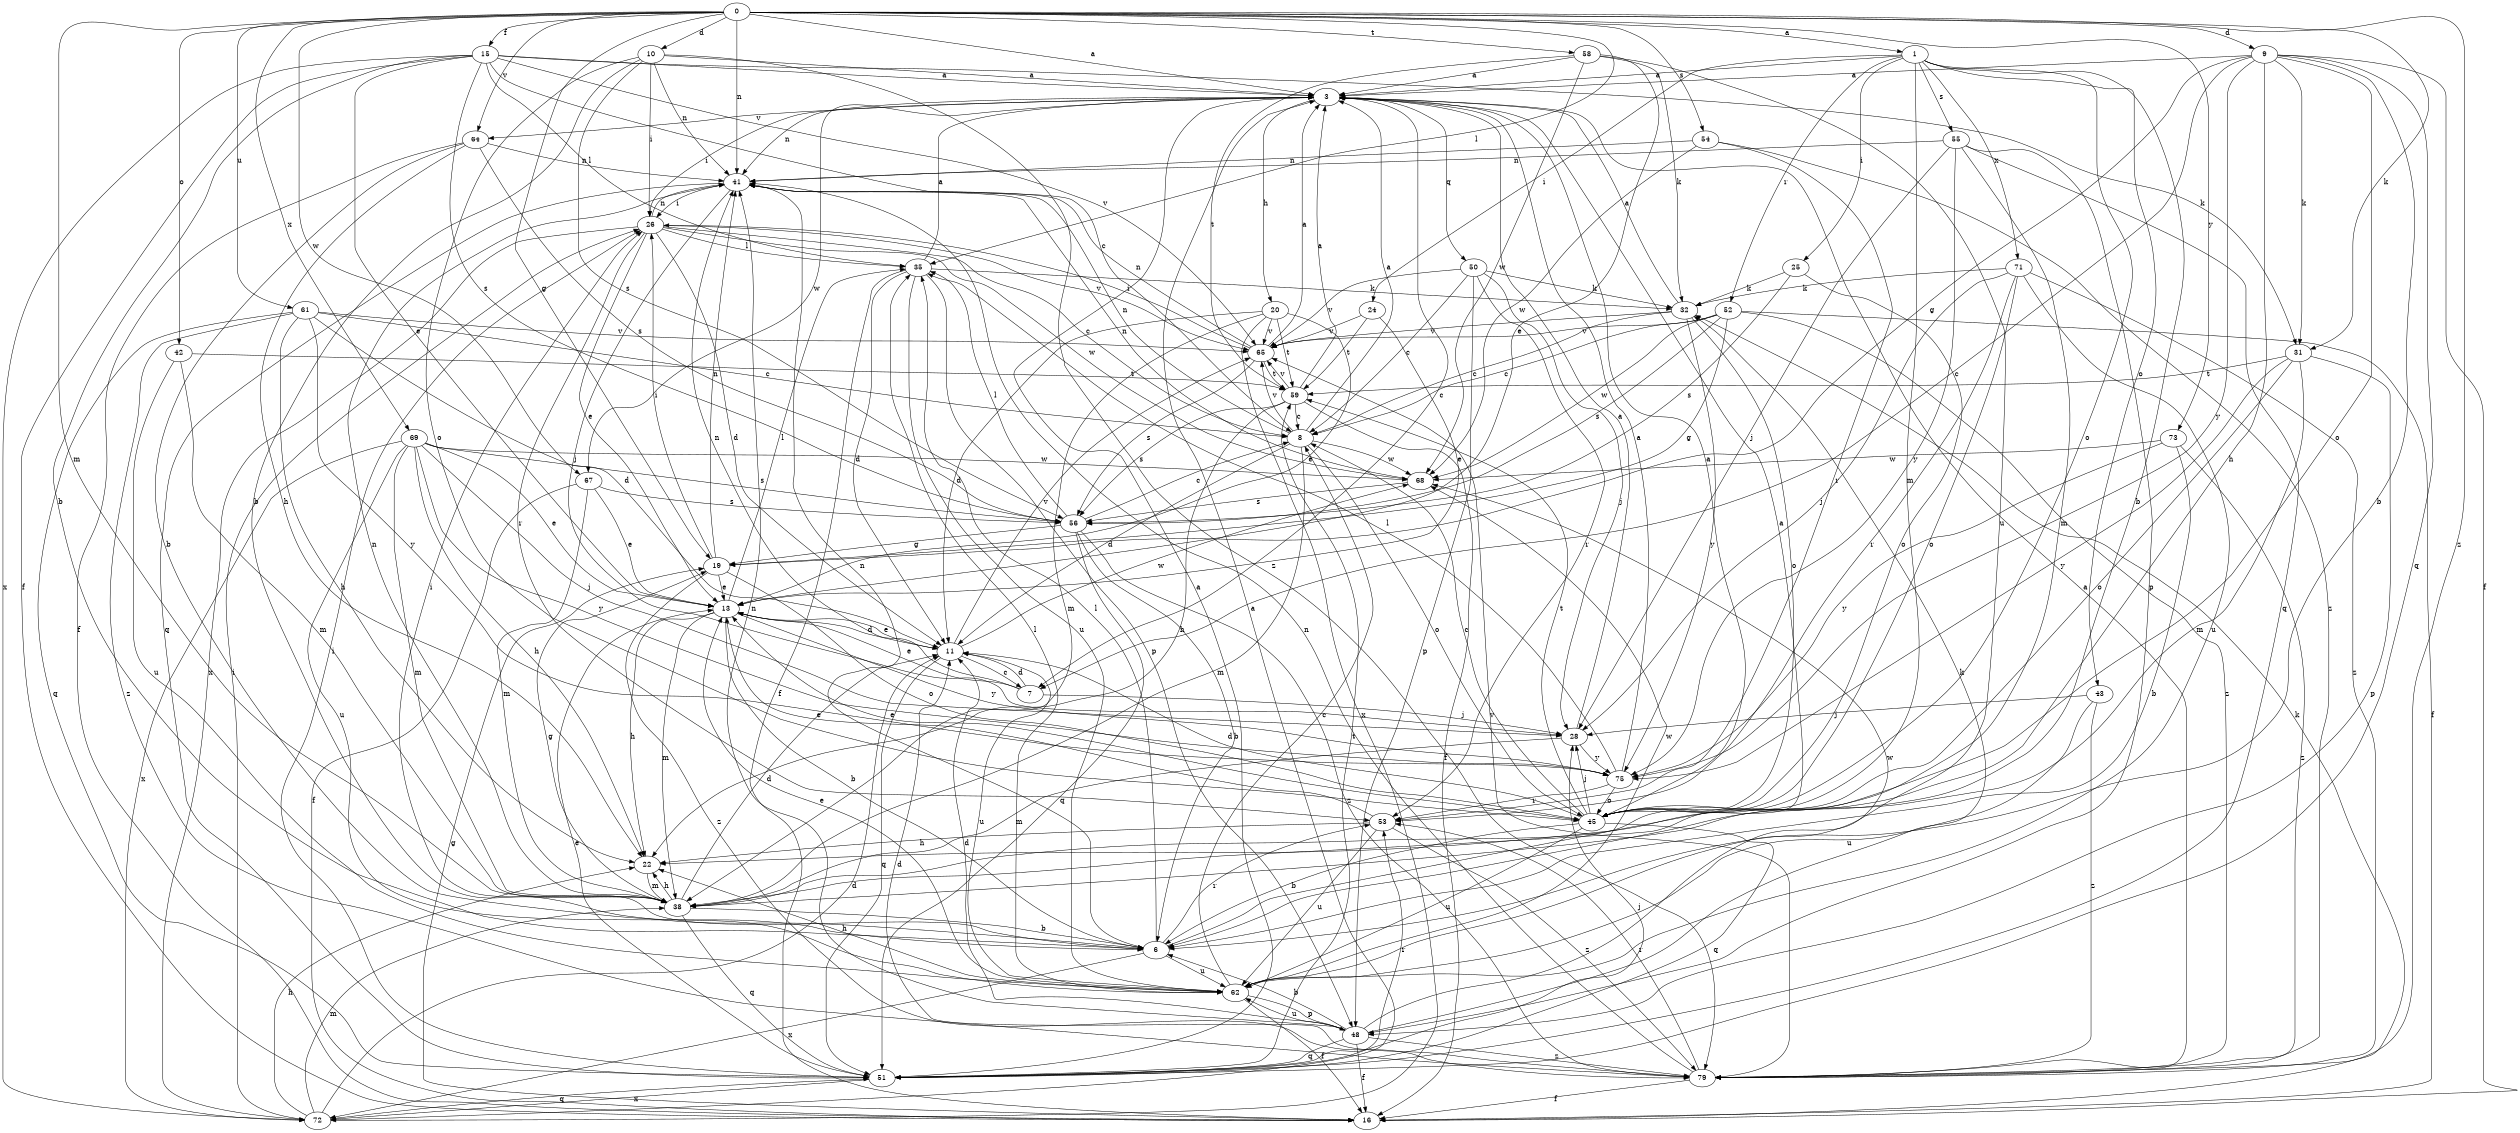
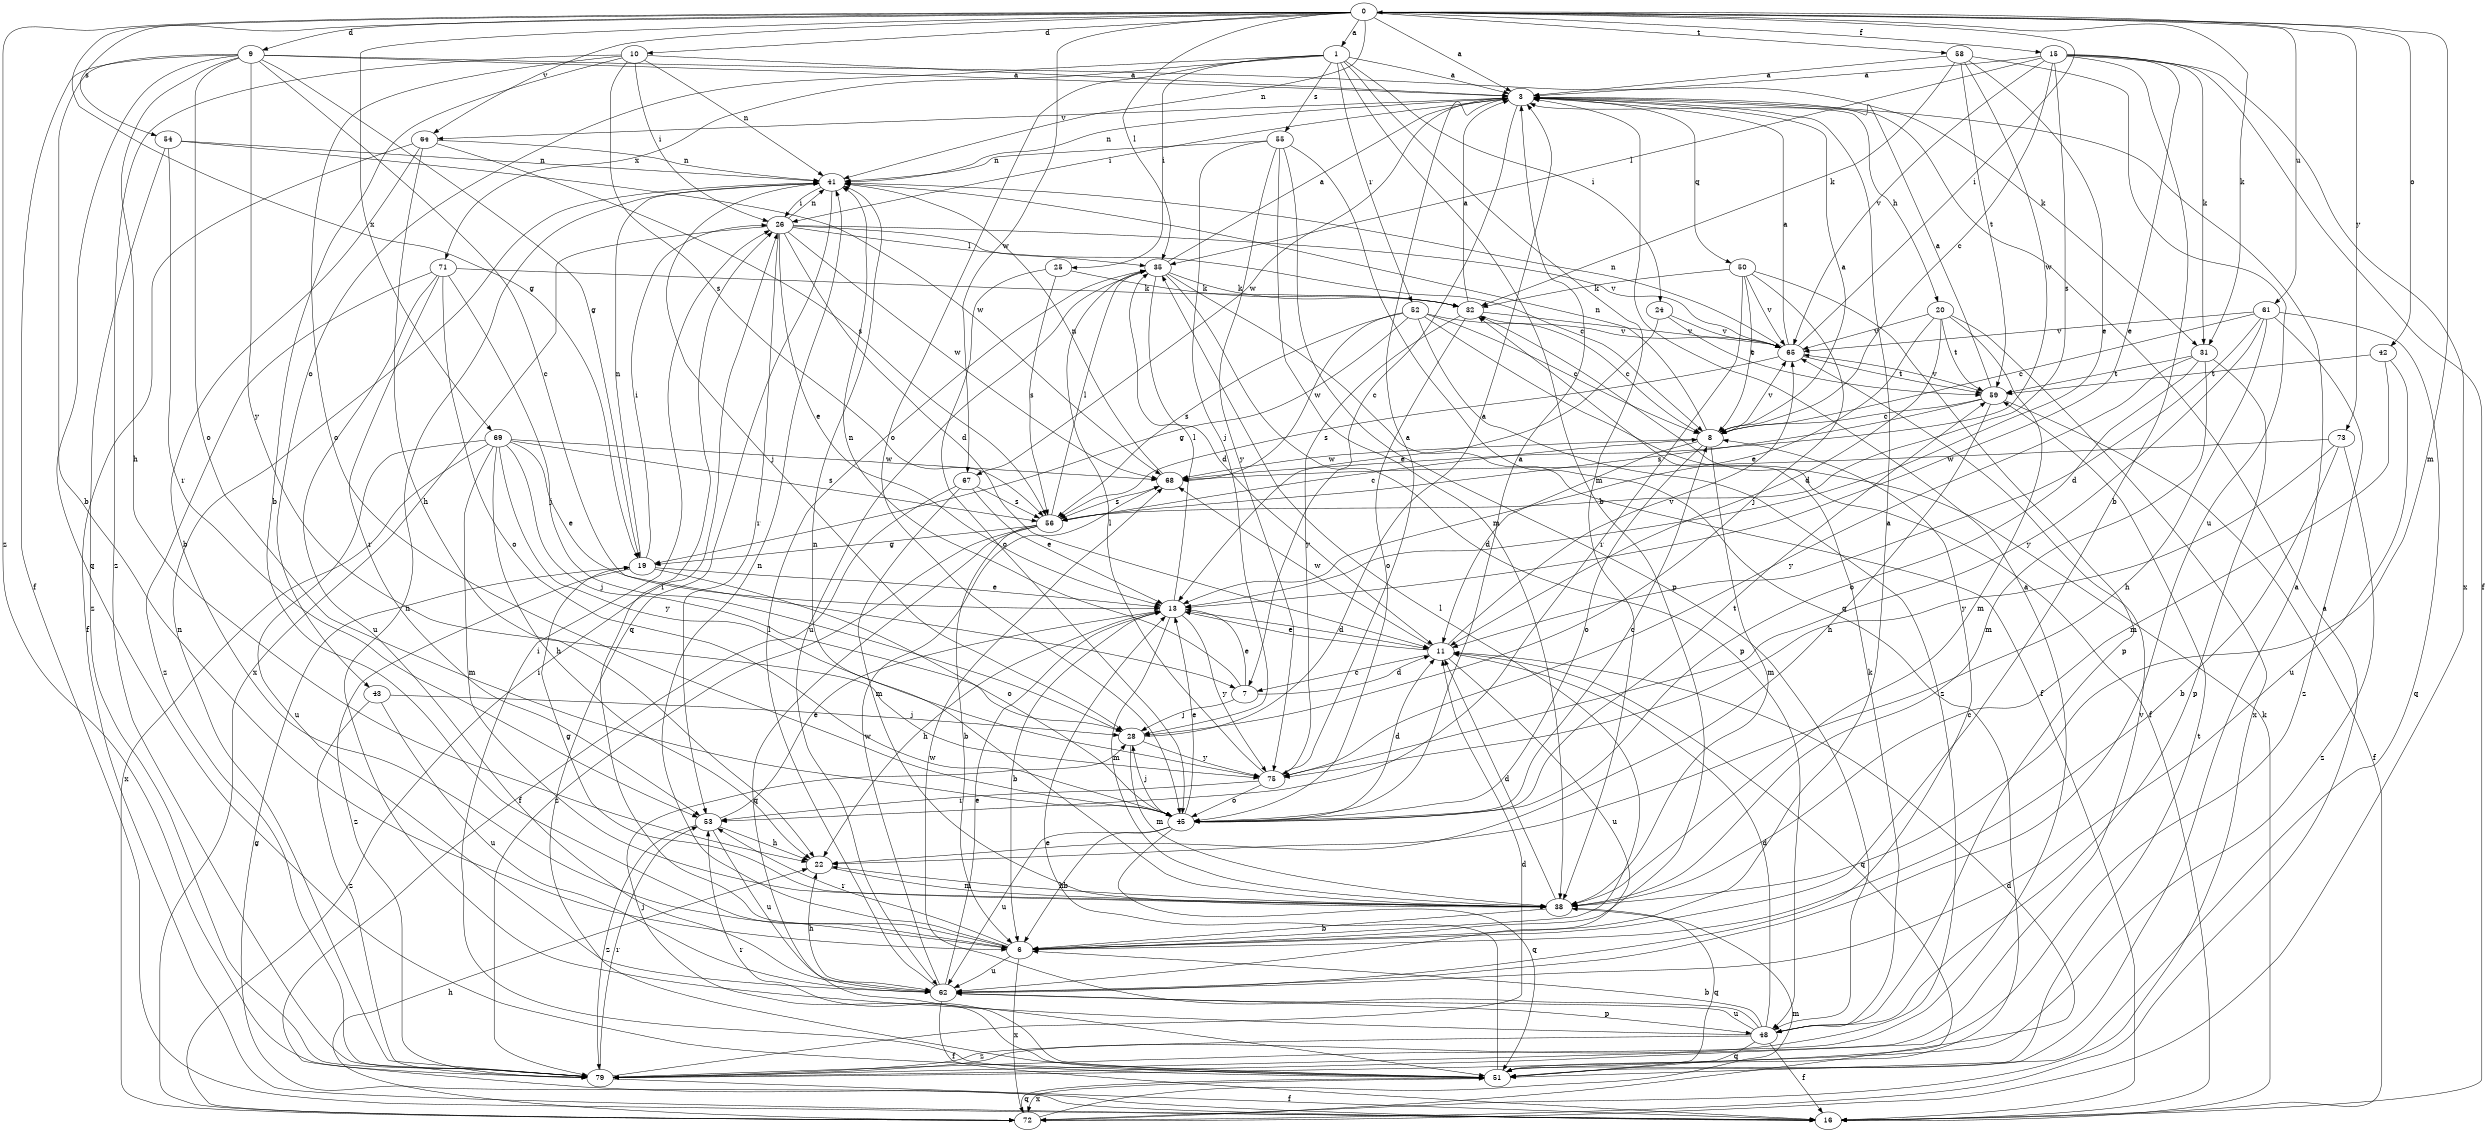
edge "65" -> "26": now "65" -> "0"
edge "51" -> "3": reversed
